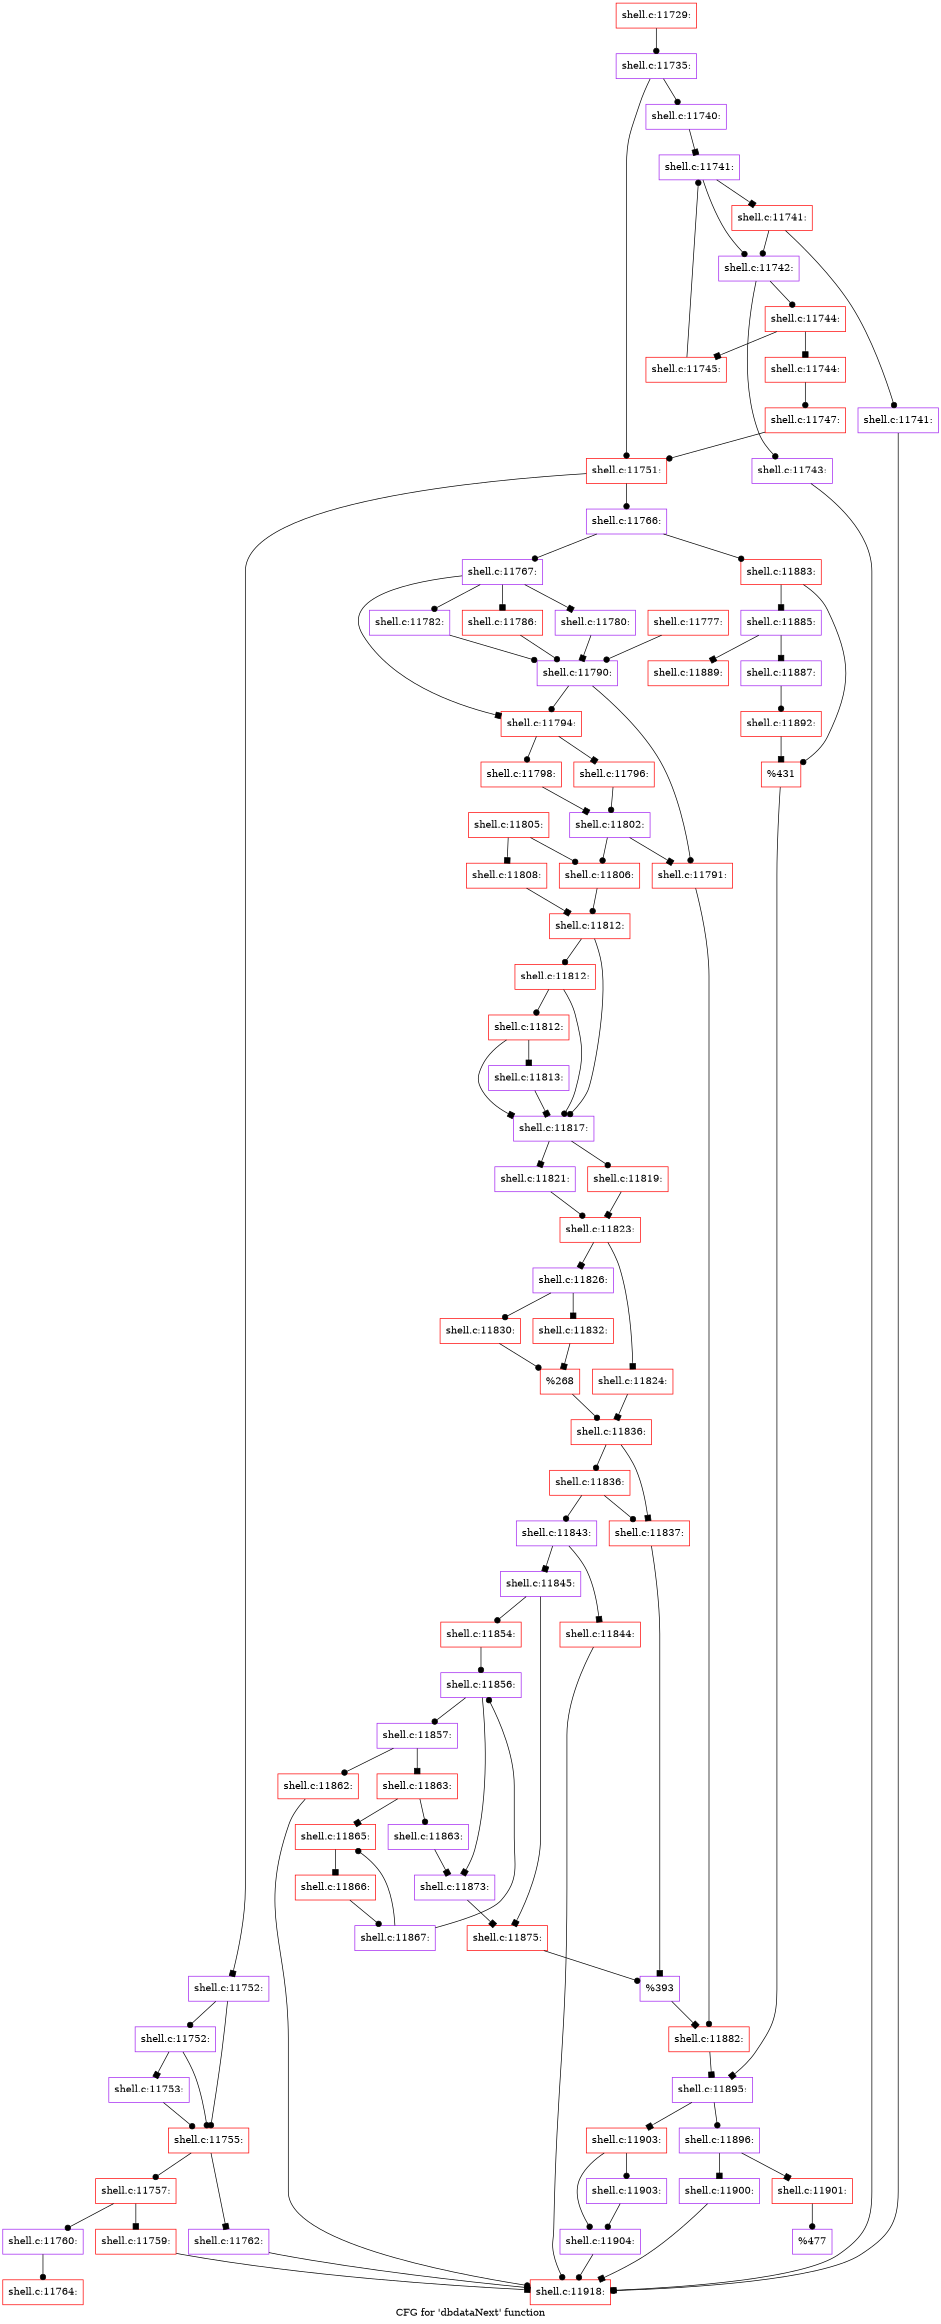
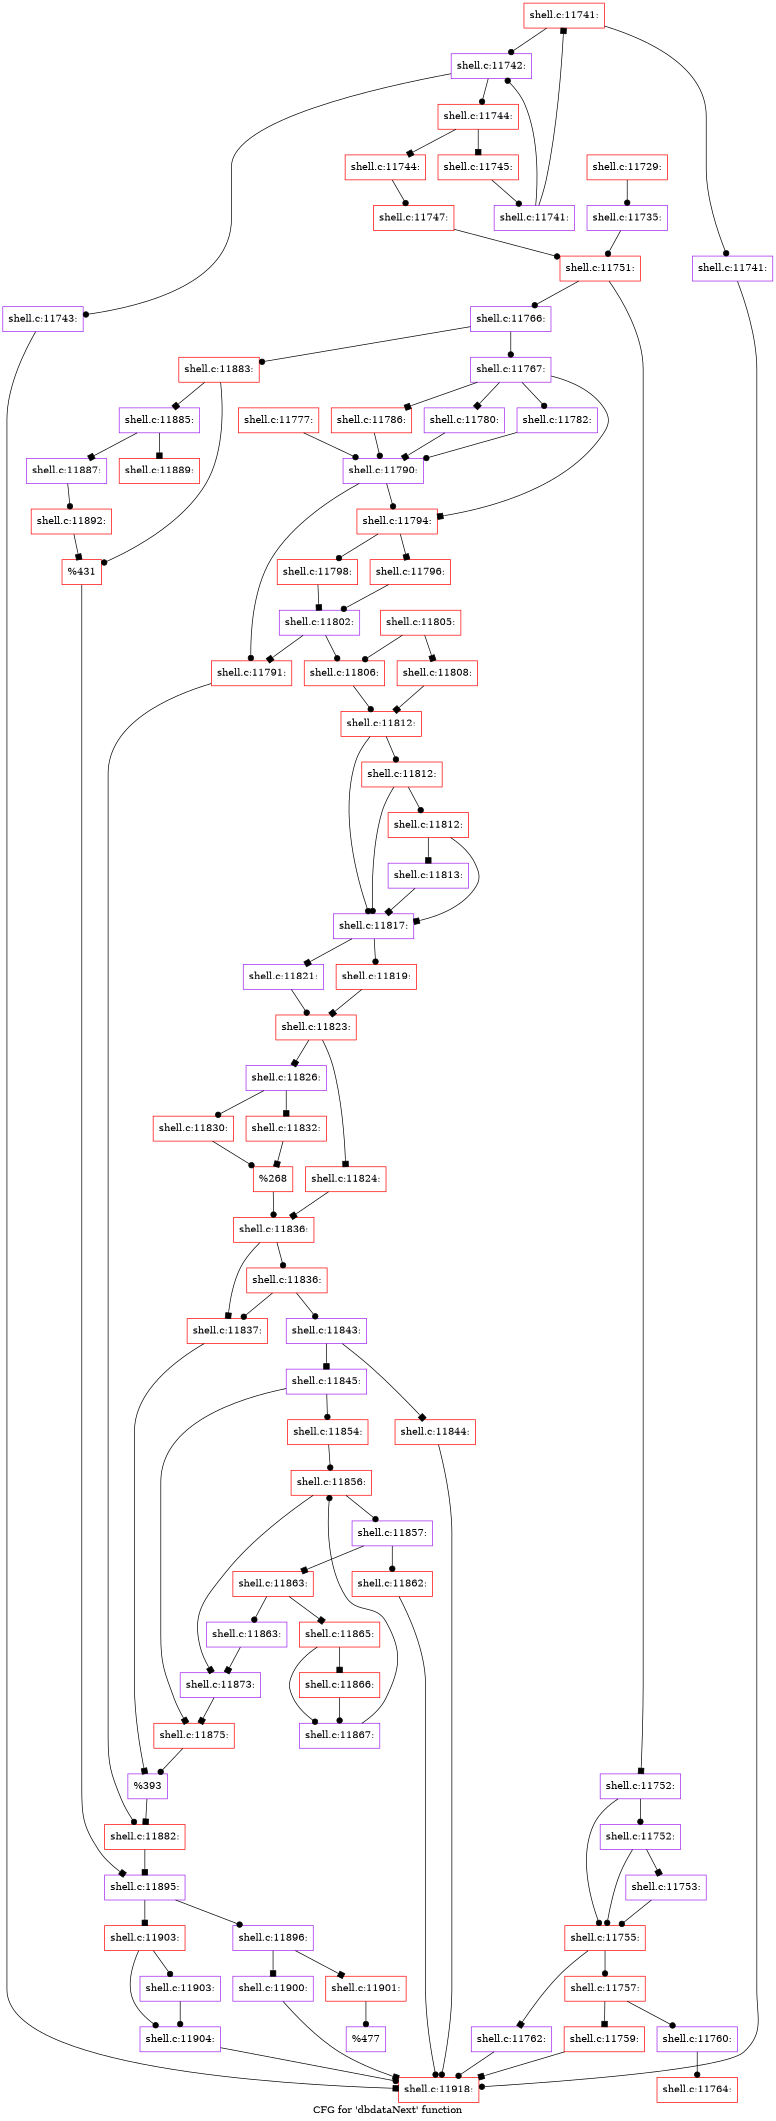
node "shell.c:11740:": removed
node "shell.c:11856:": color purple -> red
edge "shell.c:11867:" -> "shell.c:11865:": reversed
